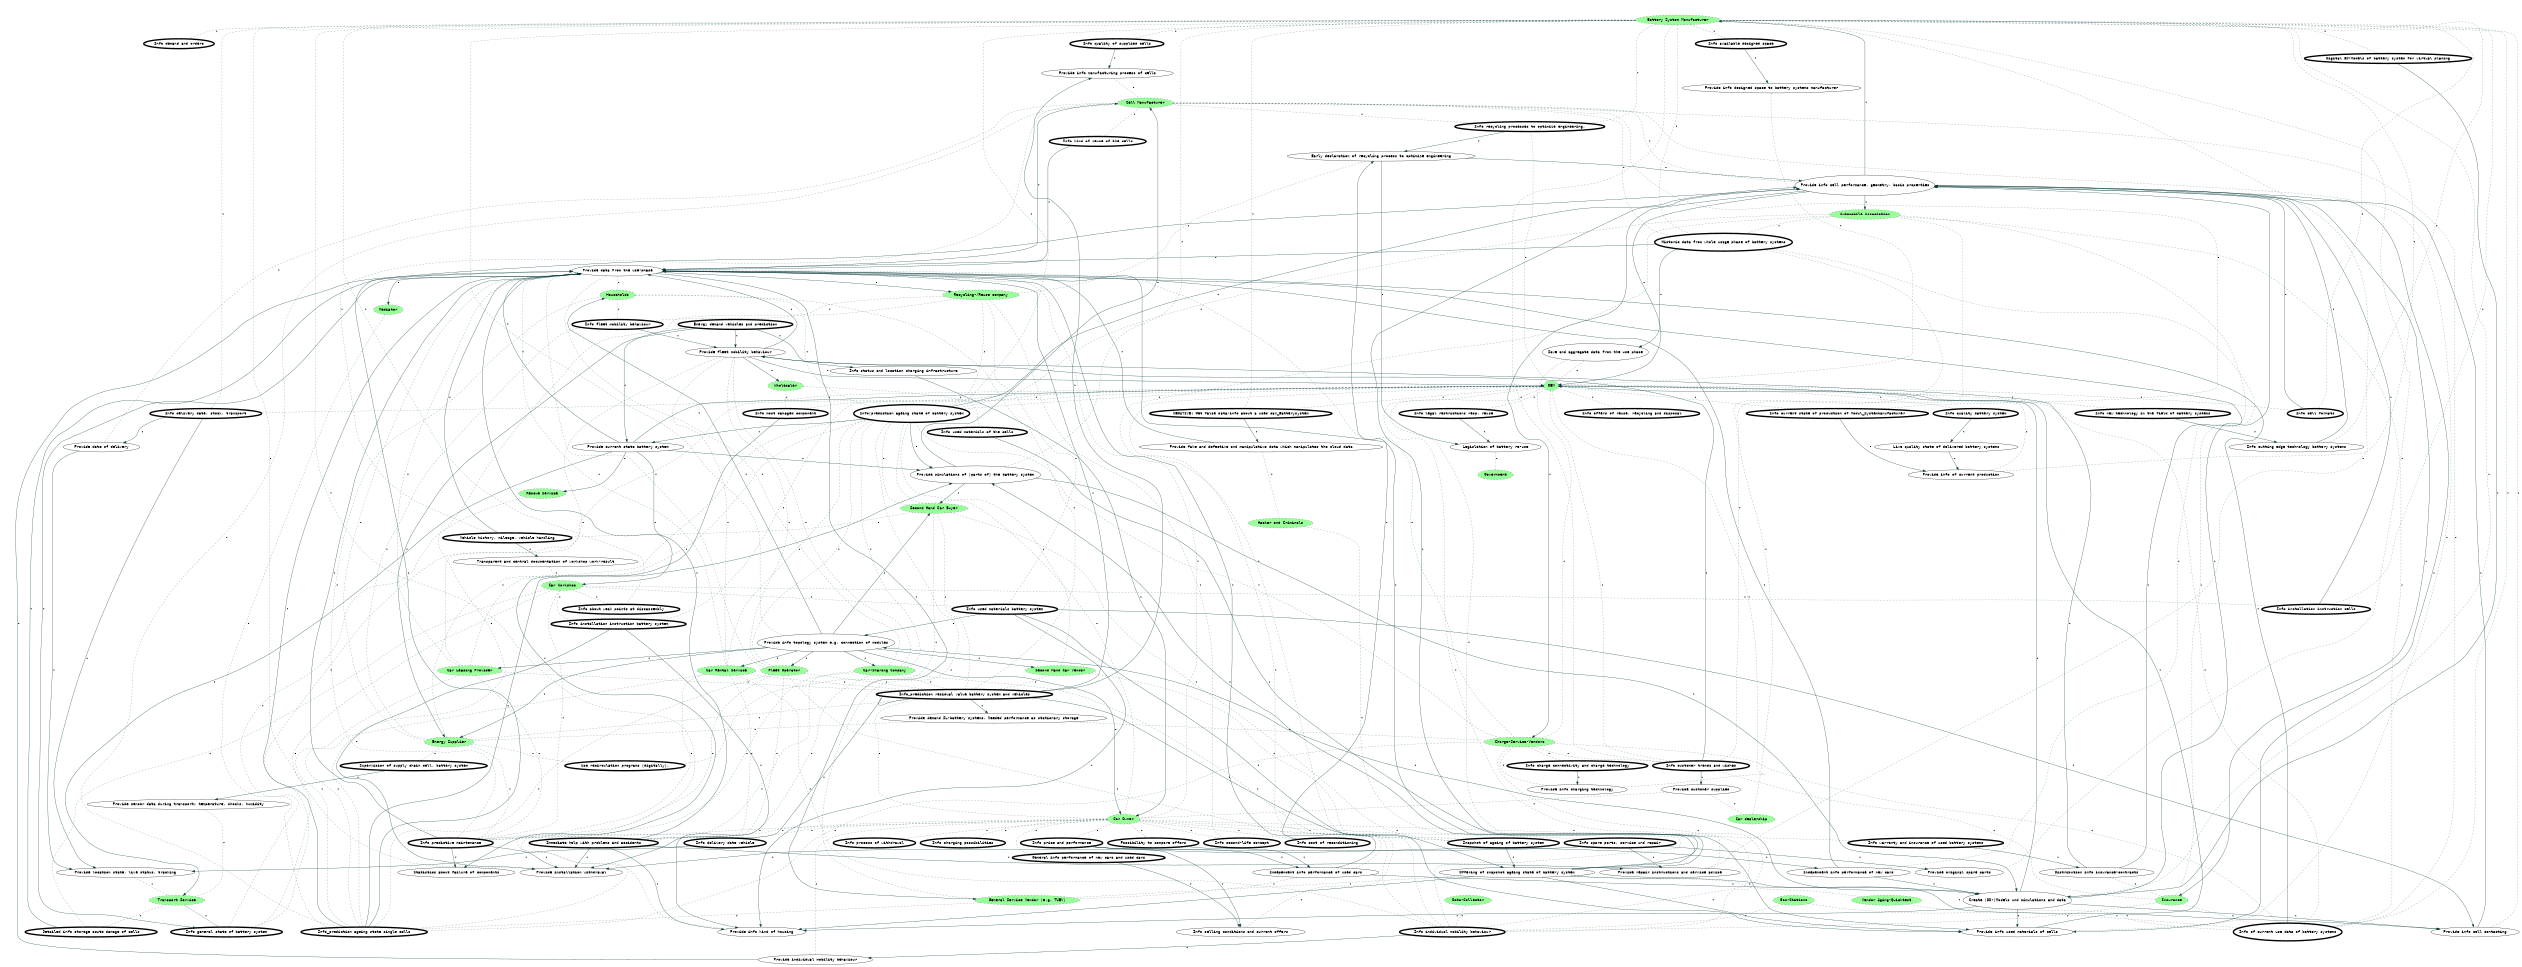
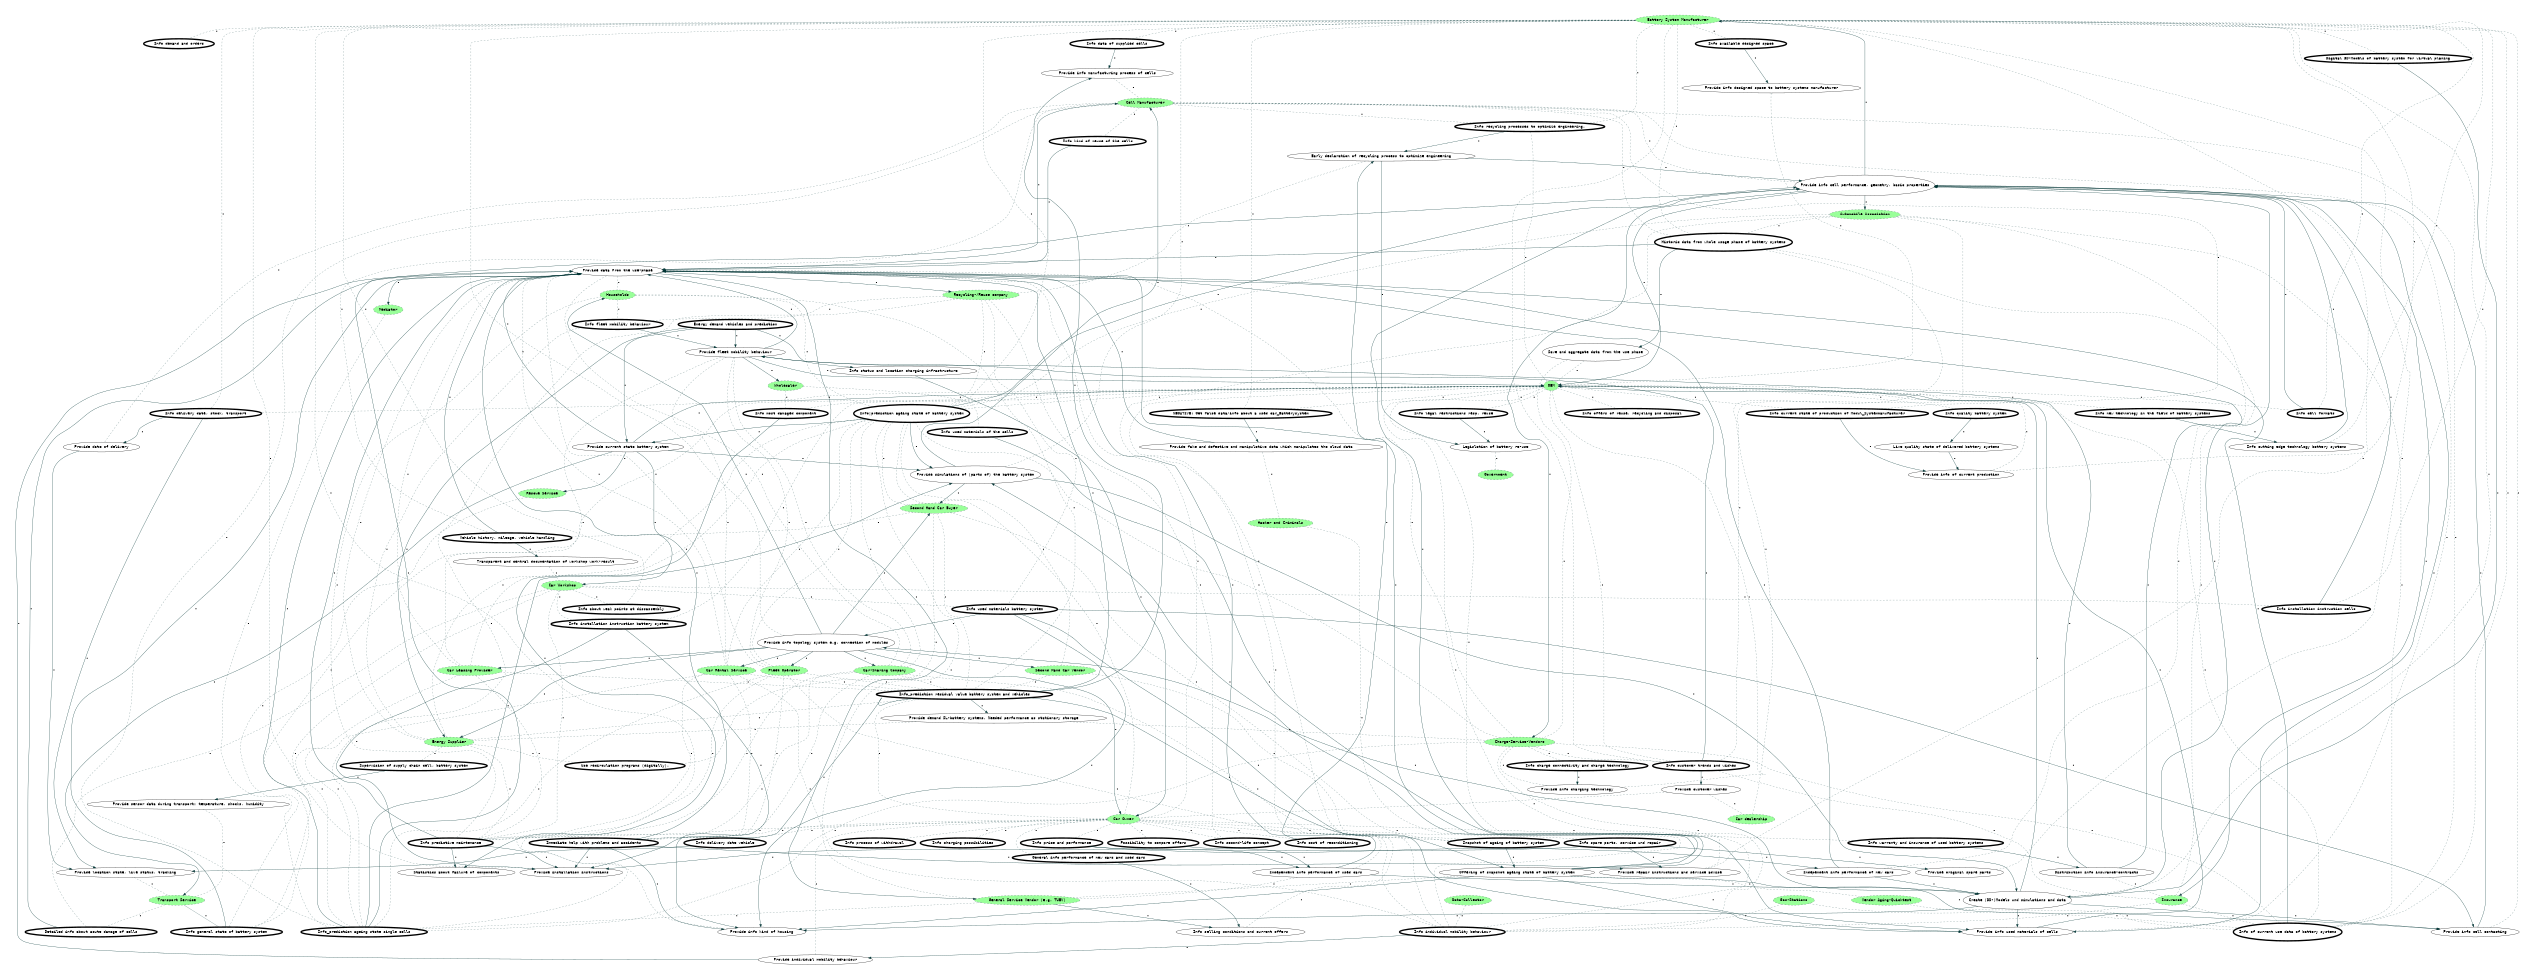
node "Info quality of supplied cells": label "Info quality of supplied cells" -> "Info data of supplied cells"
edge "Provide data from the use-phase" -> "Info general state of battery system": reversed
node "Provide customer supplied": label "Provide customer supplied" -> "Provide customer wishes"
edge "Info price and performance" -> "Info selling conditions and current offers": now "General Service Vendor (e.g. TUEV)" -> "Info selling conditions and current offers"
node "Provide installation withdrawal": label "Provide installation withdrawal" -> "Provide installation instructions"
node "Detailed info storage acute damage of cells": label "Detailed info storage acute damage of cells" -> "Detailed info about acute damage of cells"
